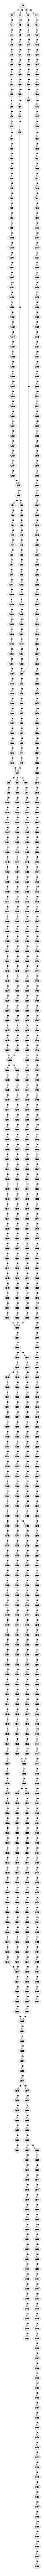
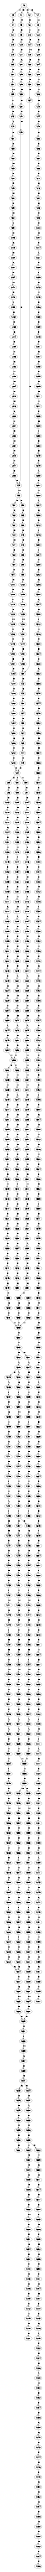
edge "S350" -> "S354": removed, label "Y"
